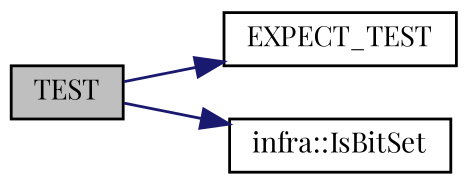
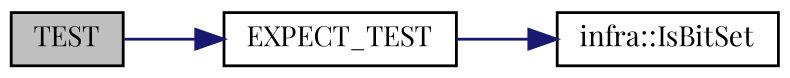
edge "TEST" -> "infra::IsBitSet": now "EXPECT_TEST" -> "infra::IsBitSet"
